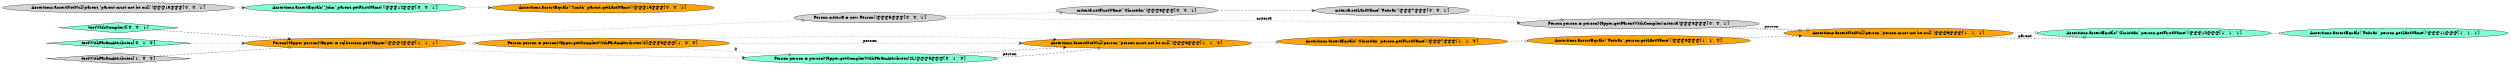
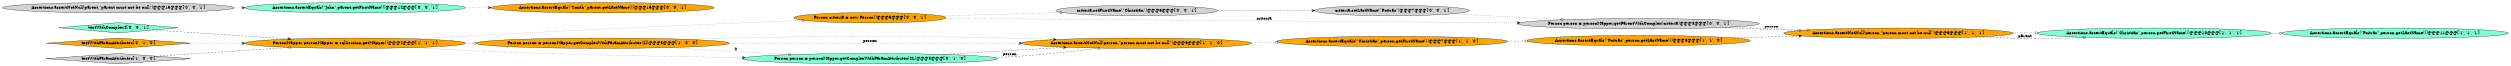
node "Person criteria = new Person()@@@5@@@['0', '0', '1']": fillcolor lightgrey -> orange
node "testWithParamAttributes['0', '1', '0']": fillcolor aquamarine -> orange
